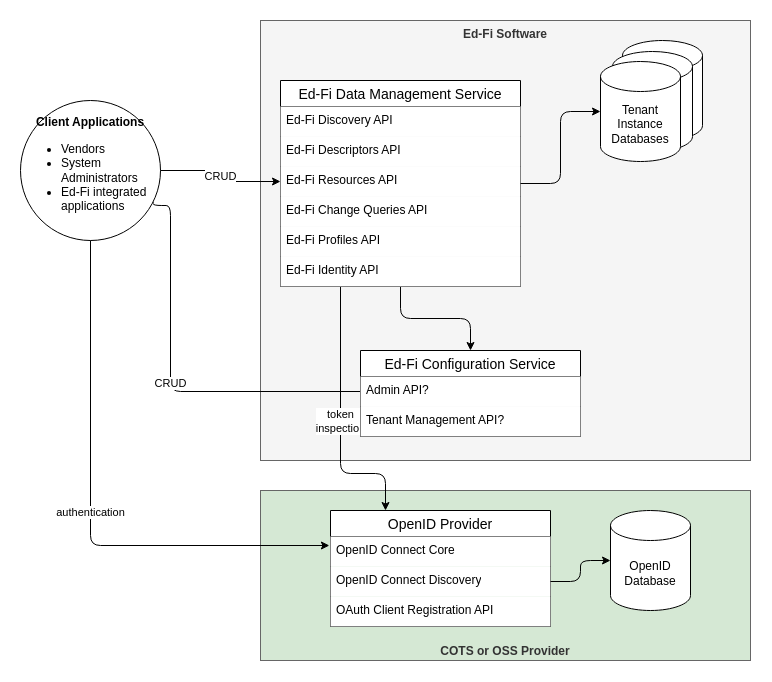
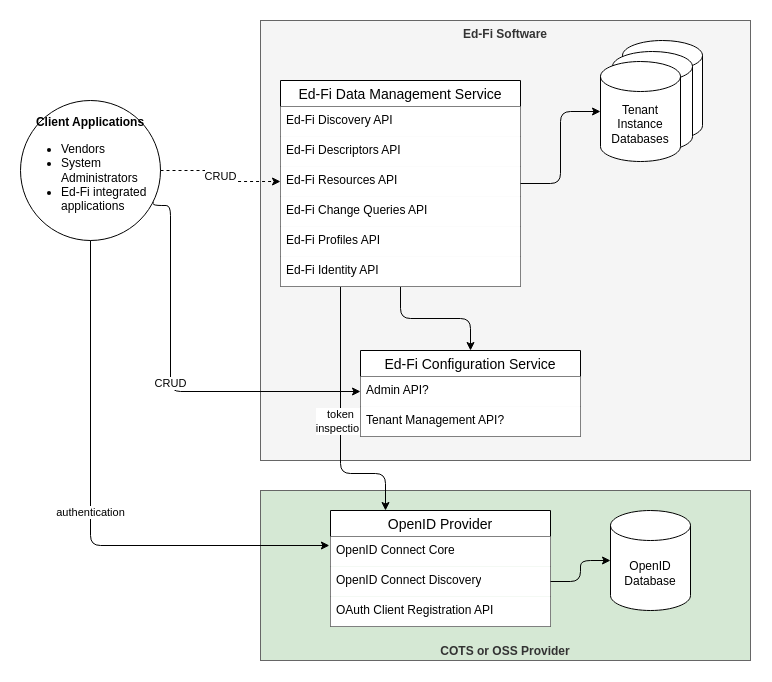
edge "Client Applications Vendors System Administrators Ed-Fi integrated applications" -> "Ed-Fi Resources API": style solid -> dashed
edge "Client Applications Vendors System Administrators Ed-Fi integrated applications" -- "Admin API?": arrowhead none -> classic
